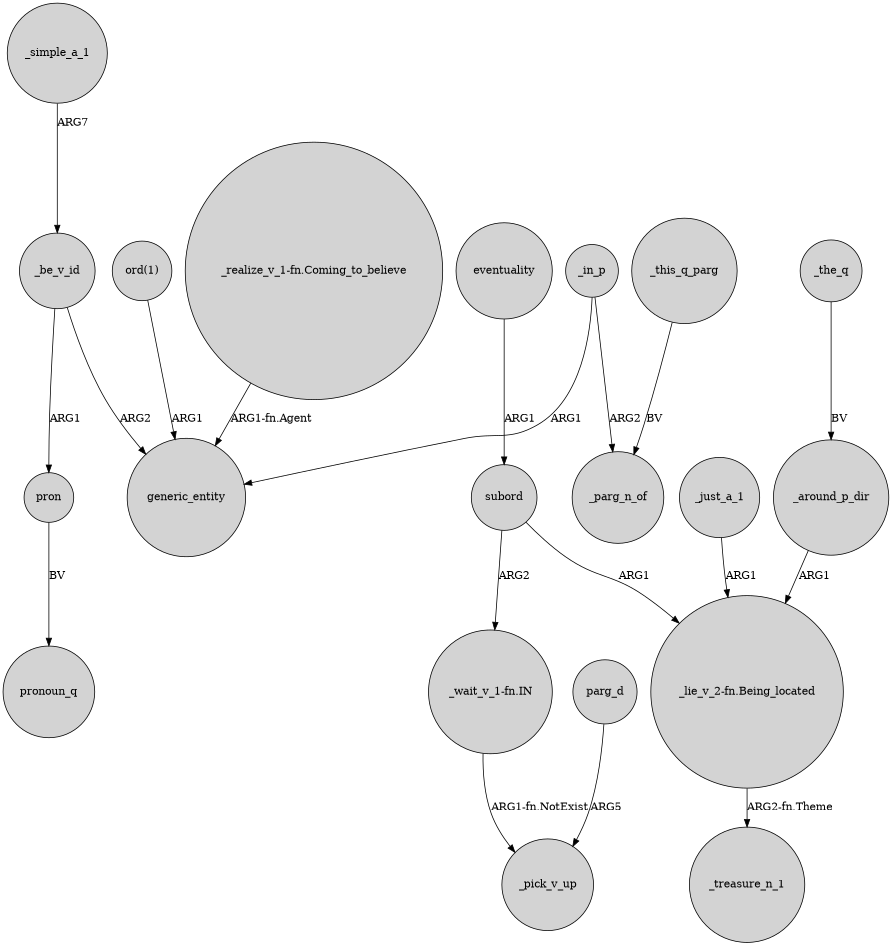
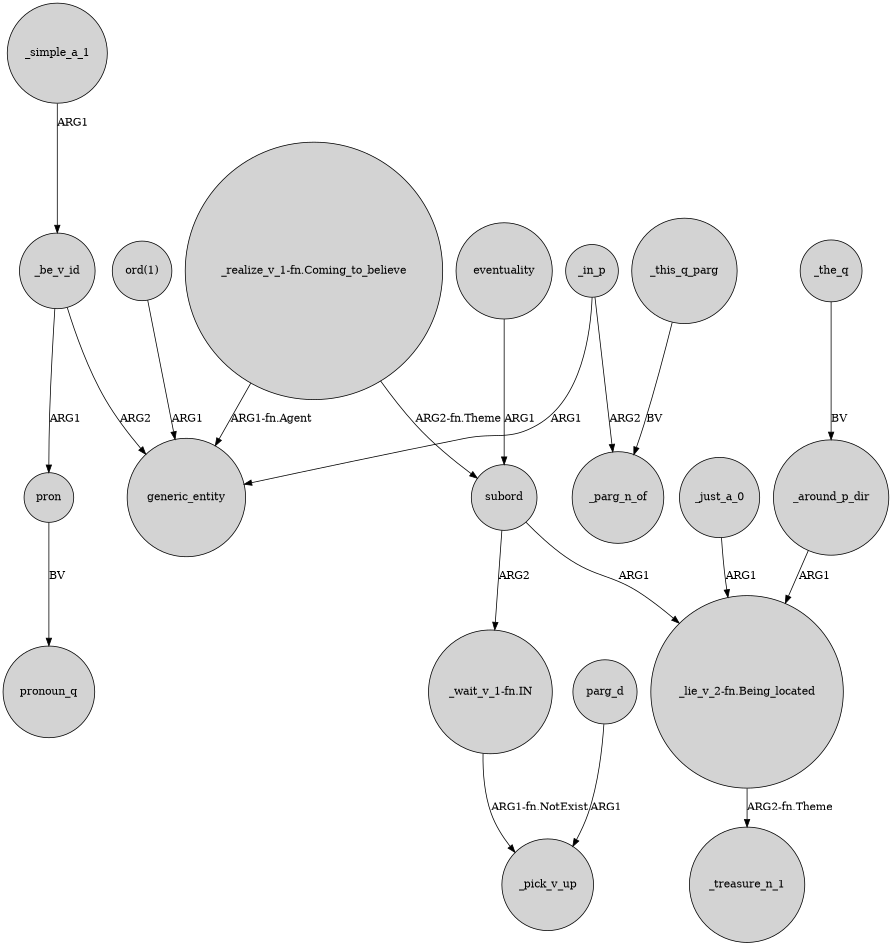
edge "_simple_a_1" -> "_be_v_id": label "ARG7" -> "ARG1"
edge "_realize_v_1-fn.Coming_to_believe" -> "subord": added, label "ARG2-fn.Theme"
node "_just_a_1": label "_just_a_1" -> "_just_a_0"
edge "parg_d" -> "_pick_v_up": label "ARG5" -> "ARG1"
